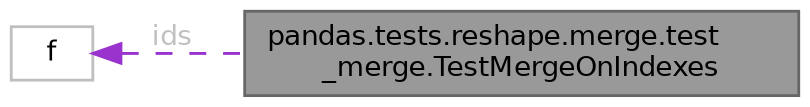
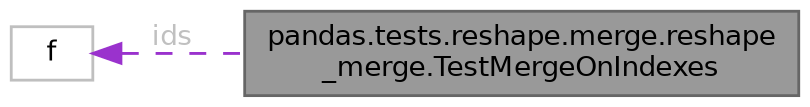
node "pandas.tests.reshape.merge.test _merge.TestMergeOnIndexes": label "pandas.tests.reshape.merge.test _merge.TestMergeOnIndexes" -> "pandas.tests.reshape.merge.reshape _merge.TestMergeOnIndexes"
